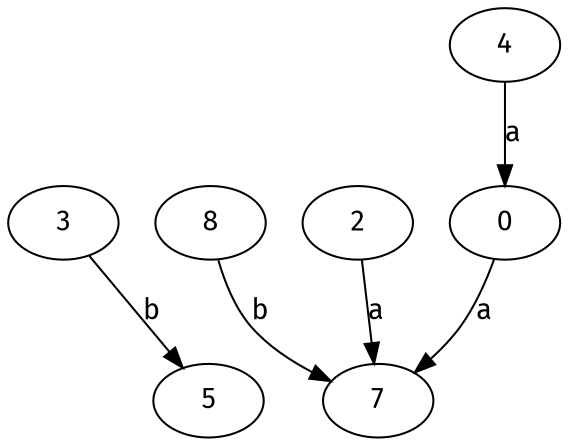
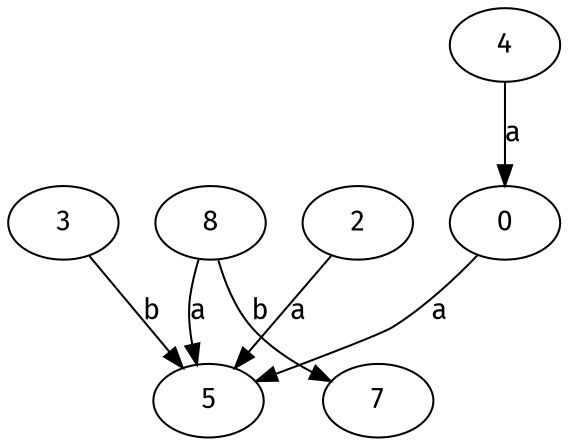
edge "8" -> "5": added, label "a"
edge "2" -> "7": now "2" -> "5"
edge "0" -> "7": now "0" -> "5"
